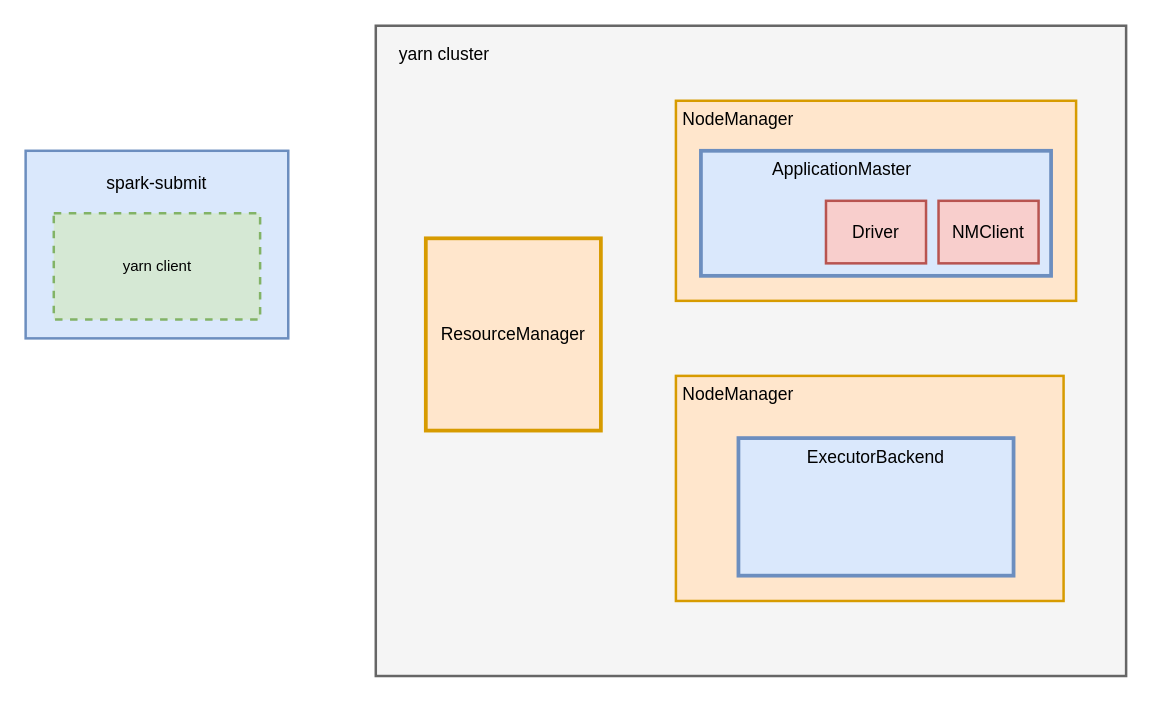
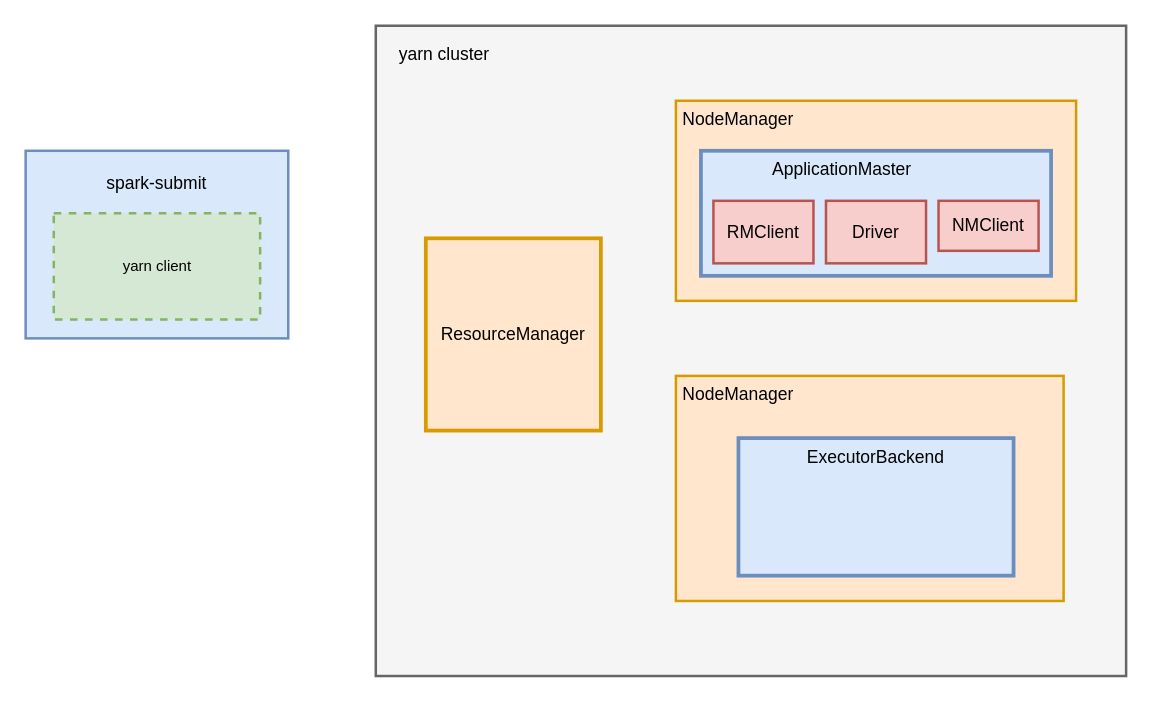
node "RMClient": added
node "NMClient": size 100x63 -> 100x50
